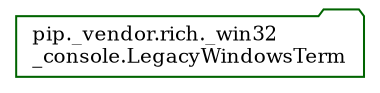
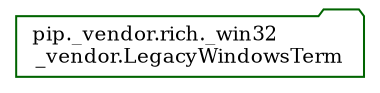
node "pip._vendor.rich._win32 _console.LegacyWindowsTerm": label "pip._vendor.rich._win32 _console.LegacyWindowsTerm" -> "pip._vendor.rich._win32 _vendor.LegacyWindowsTerm"
